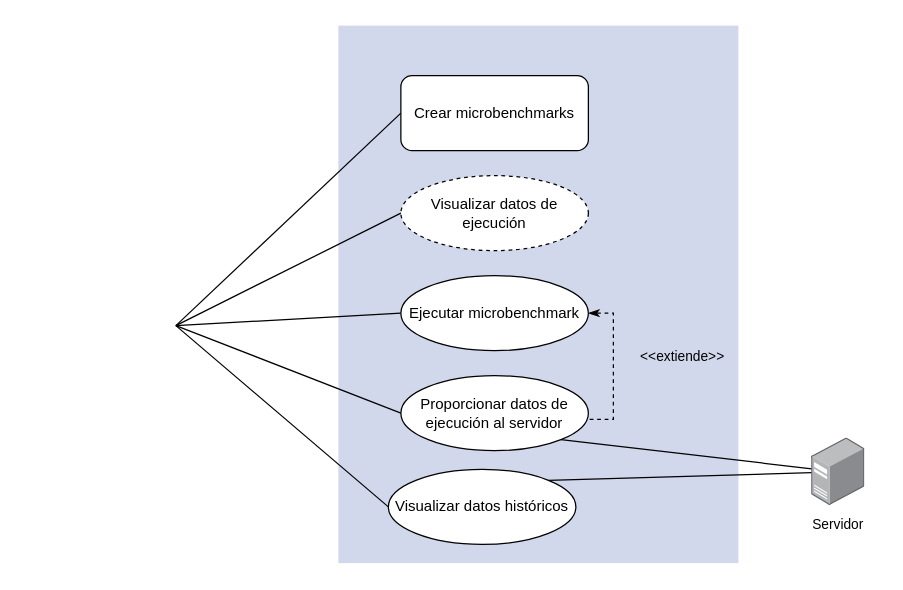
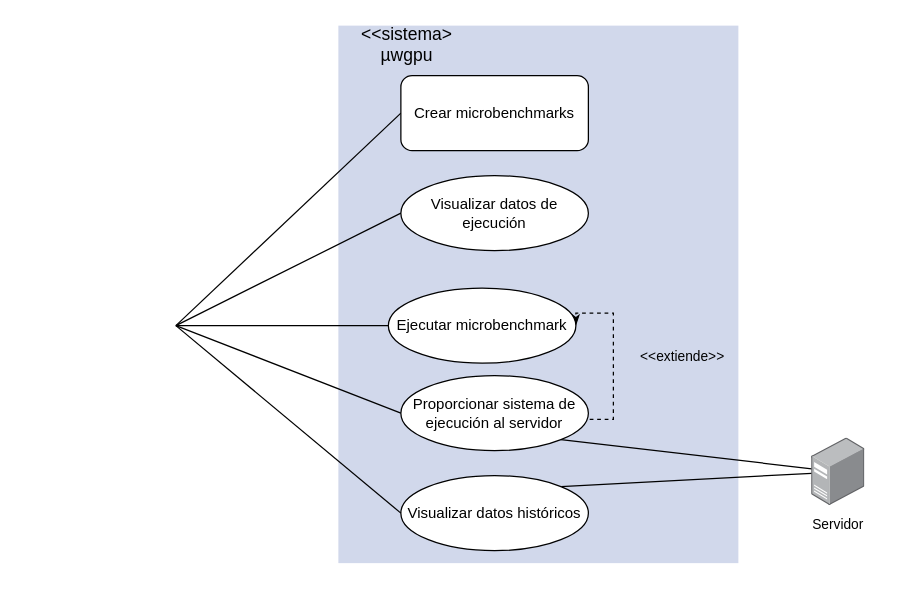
node "<<sistema> µwgpu": added
node "Visualizar datos de ejecución": style dashed -> solid
node "Ejecutar microbenchmark": moved (494, 313) -> (482, 326)
node "Proporcionar datos de ejecución al servidor": label "Proporcionar datos de ejecución al servidor" -> "Proporcionar sistema de ejecución al servidor"
node "Visualizar datos históricos": moved (482, 507) -> (494, 513)
